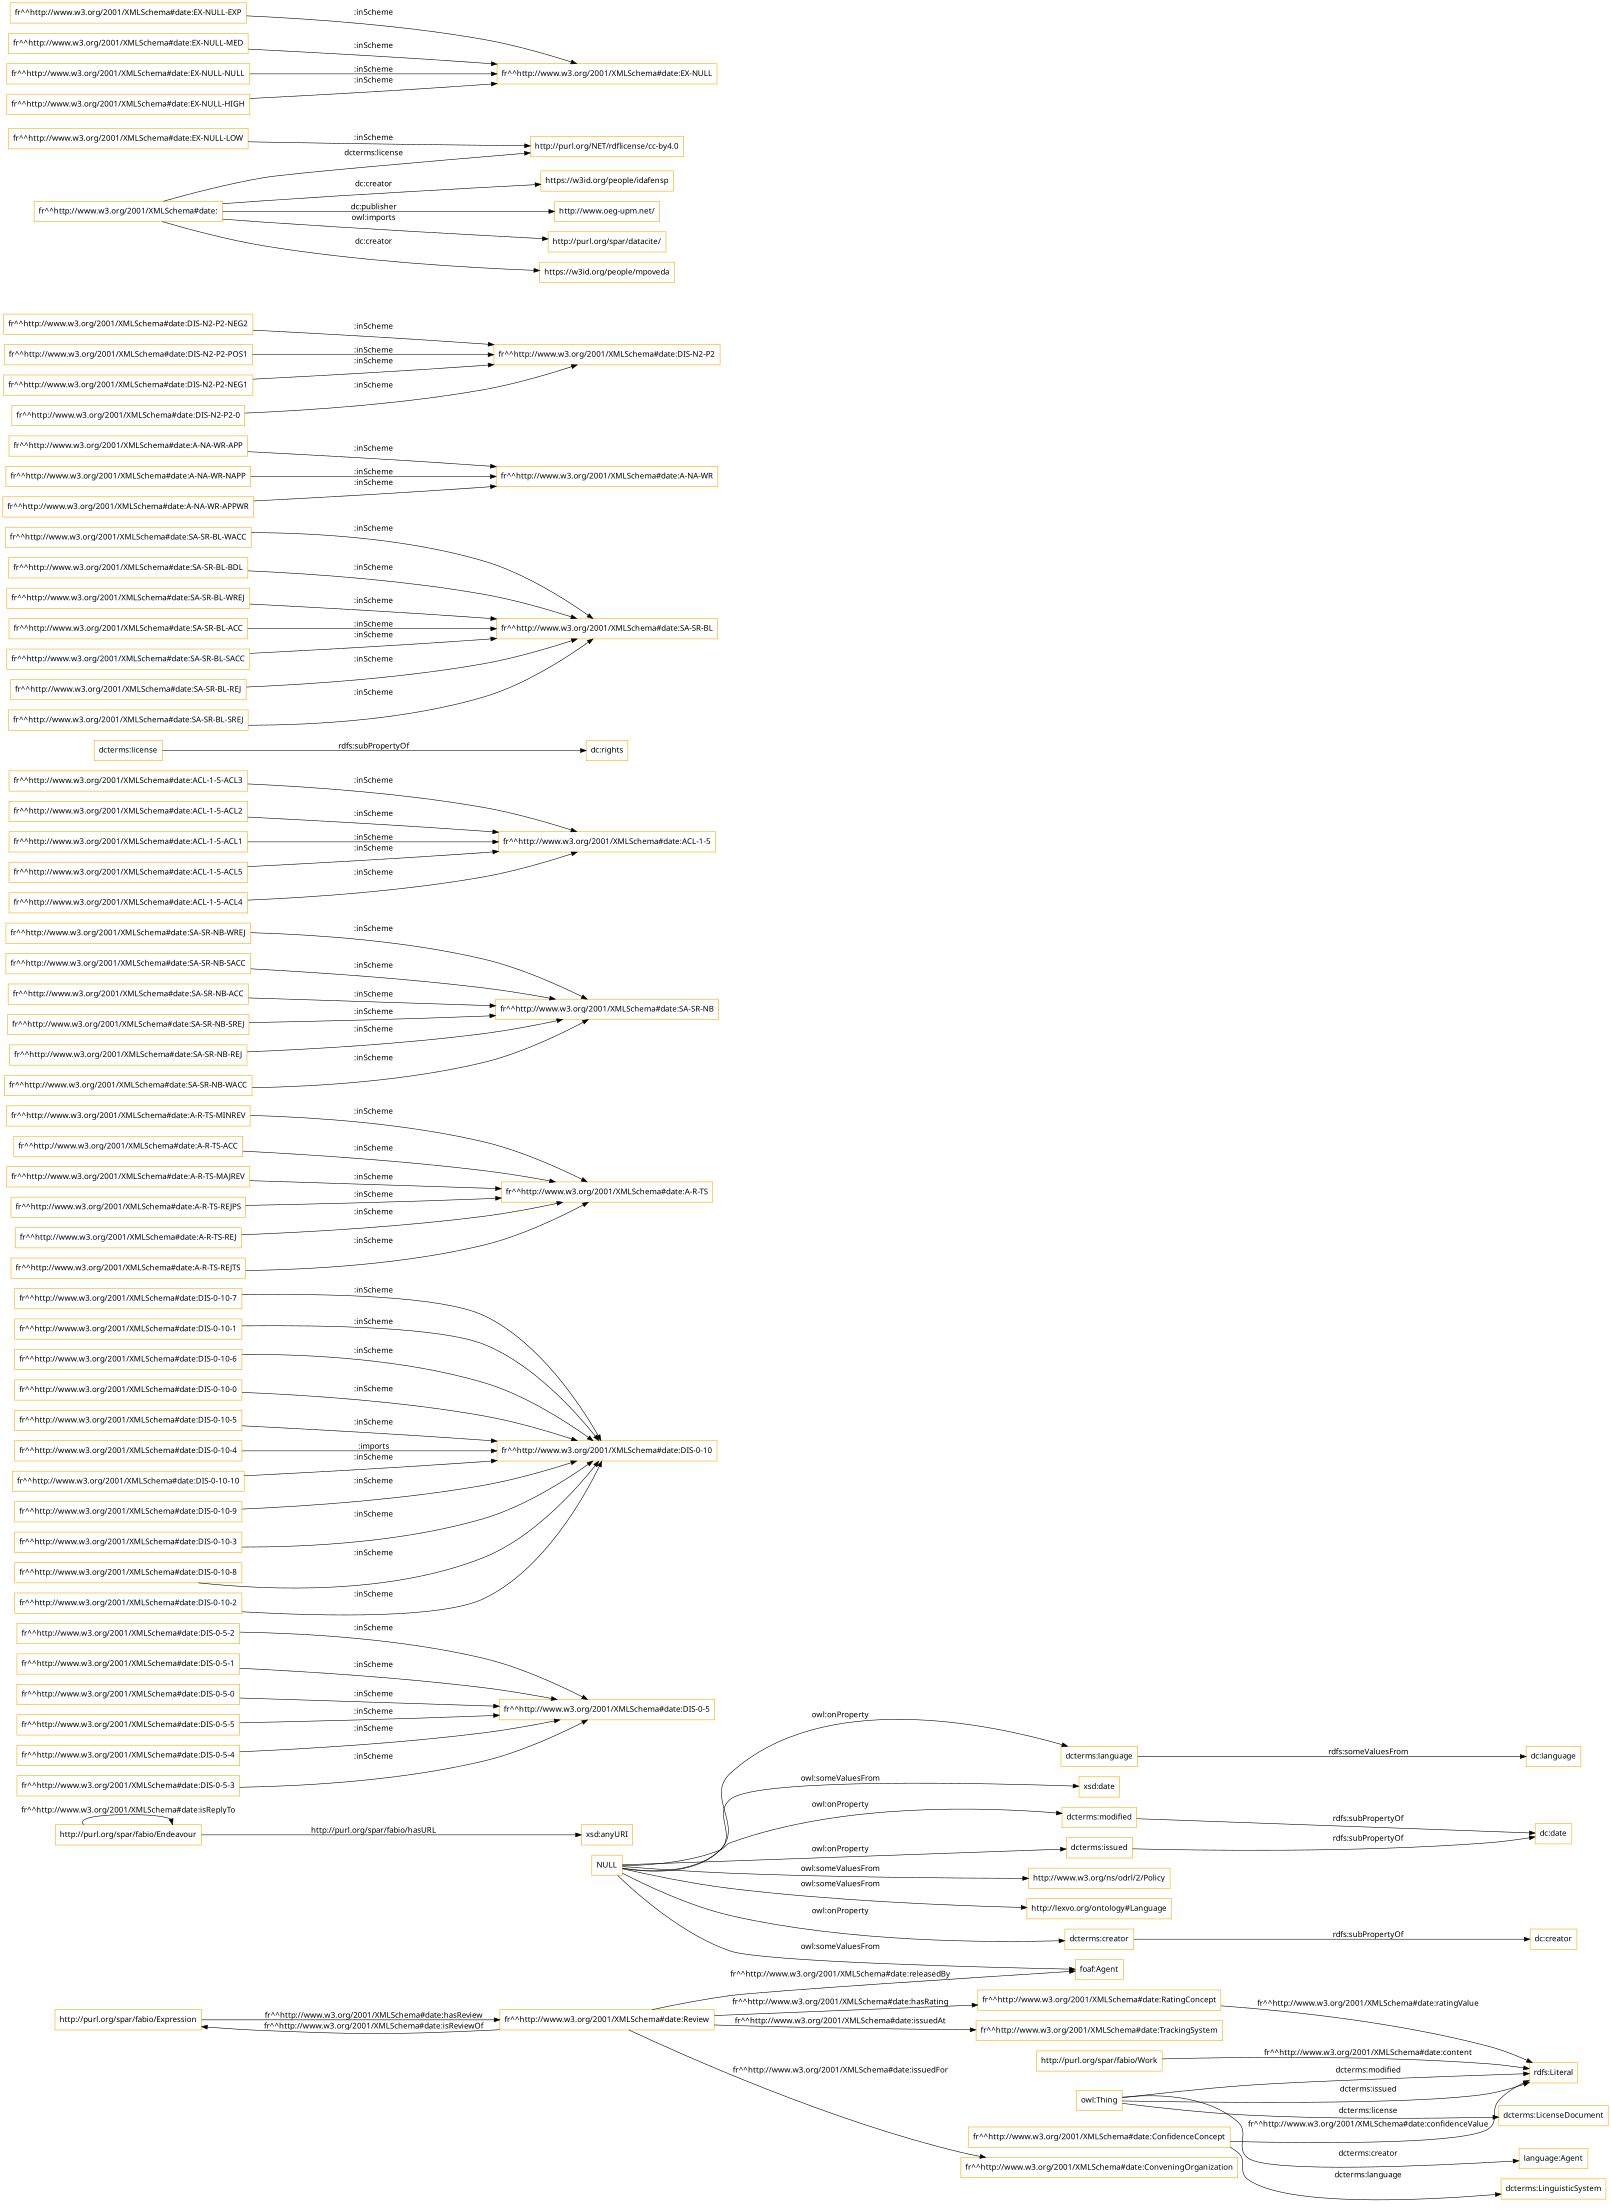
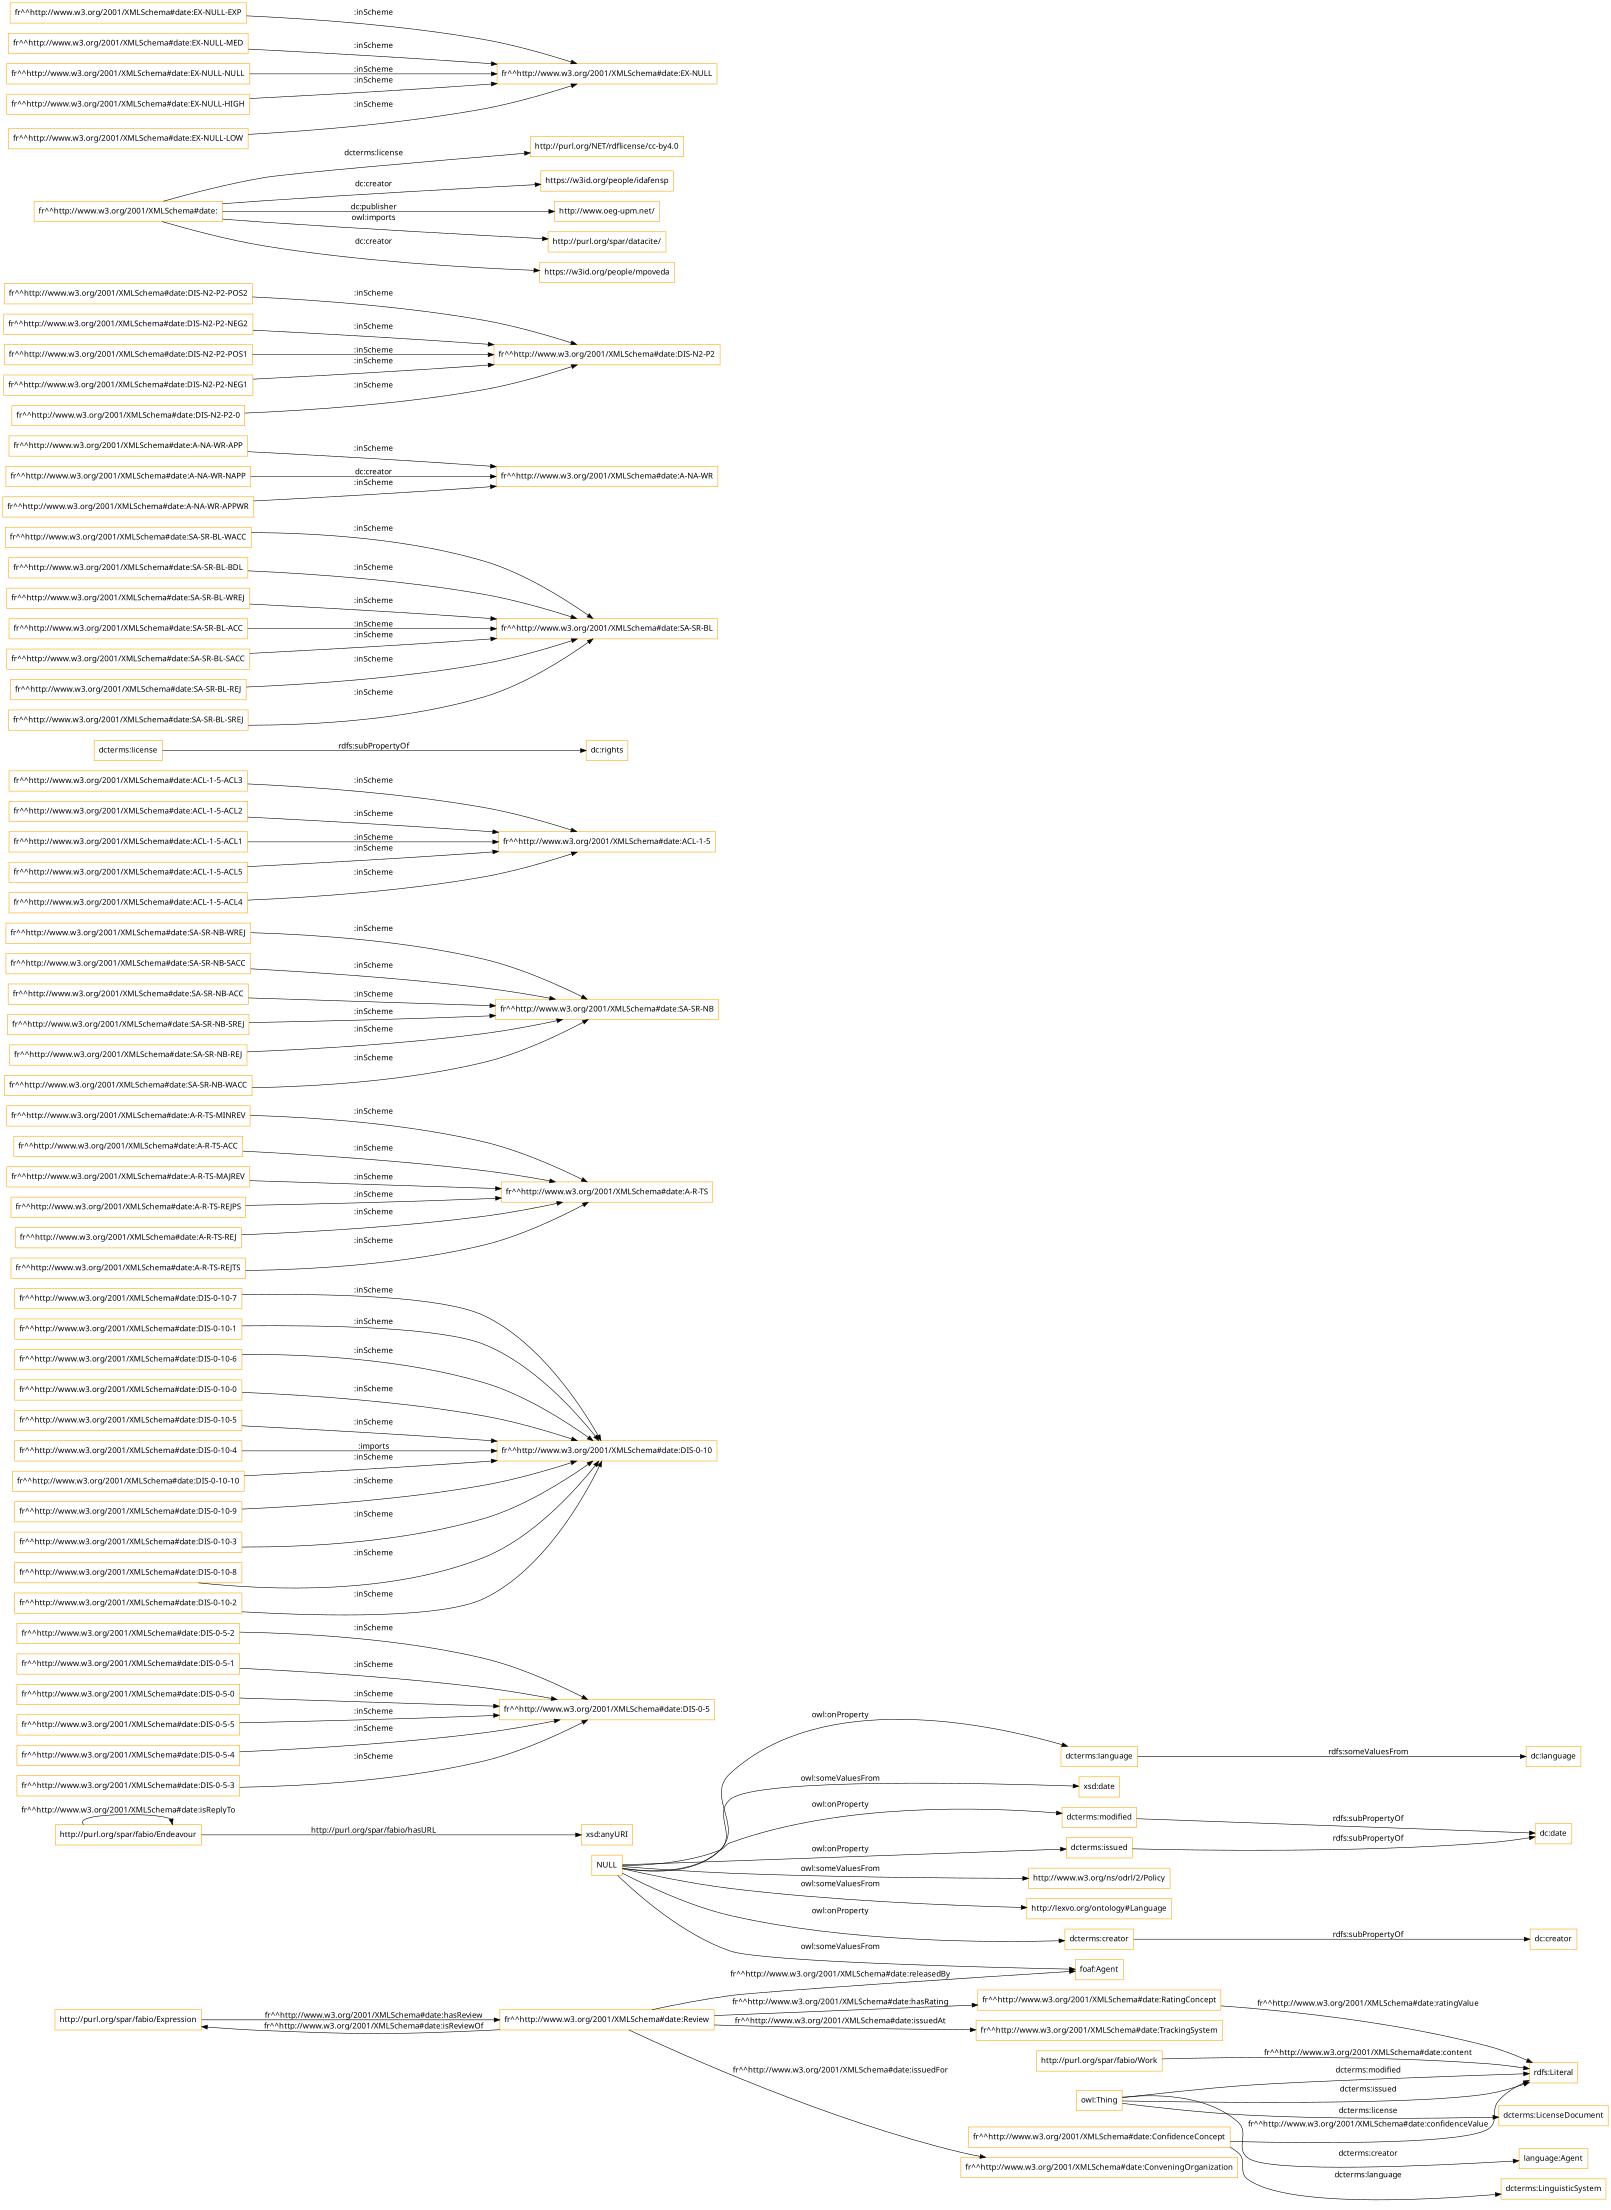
edge "fr^^http://www.w3.org/2001/XMLSchema#date:EX-NULL-LOW" -> "http://purl.org/NET/rdflicense/cc-by4.0": now "fr^^http://www.w3.org/2001/XMLSchema#date:EX-NULL-LOW" -> "fr^^http://www.w3.org/2001/XMLSchema#date:EX-NULL"
node "fr^^http://www.w3.org/2001/XMLSchema#date:DIS-N2-P2-POS2": added
edge "fr^^http://www.w3.org/2001/XMLSchema#date:A-NA-WR-NAPP" -> "fr^^http://www.w3.org/2001/XMLSchema#date:A-NA-WR": label ":inScheme" -> "dc:creator"
